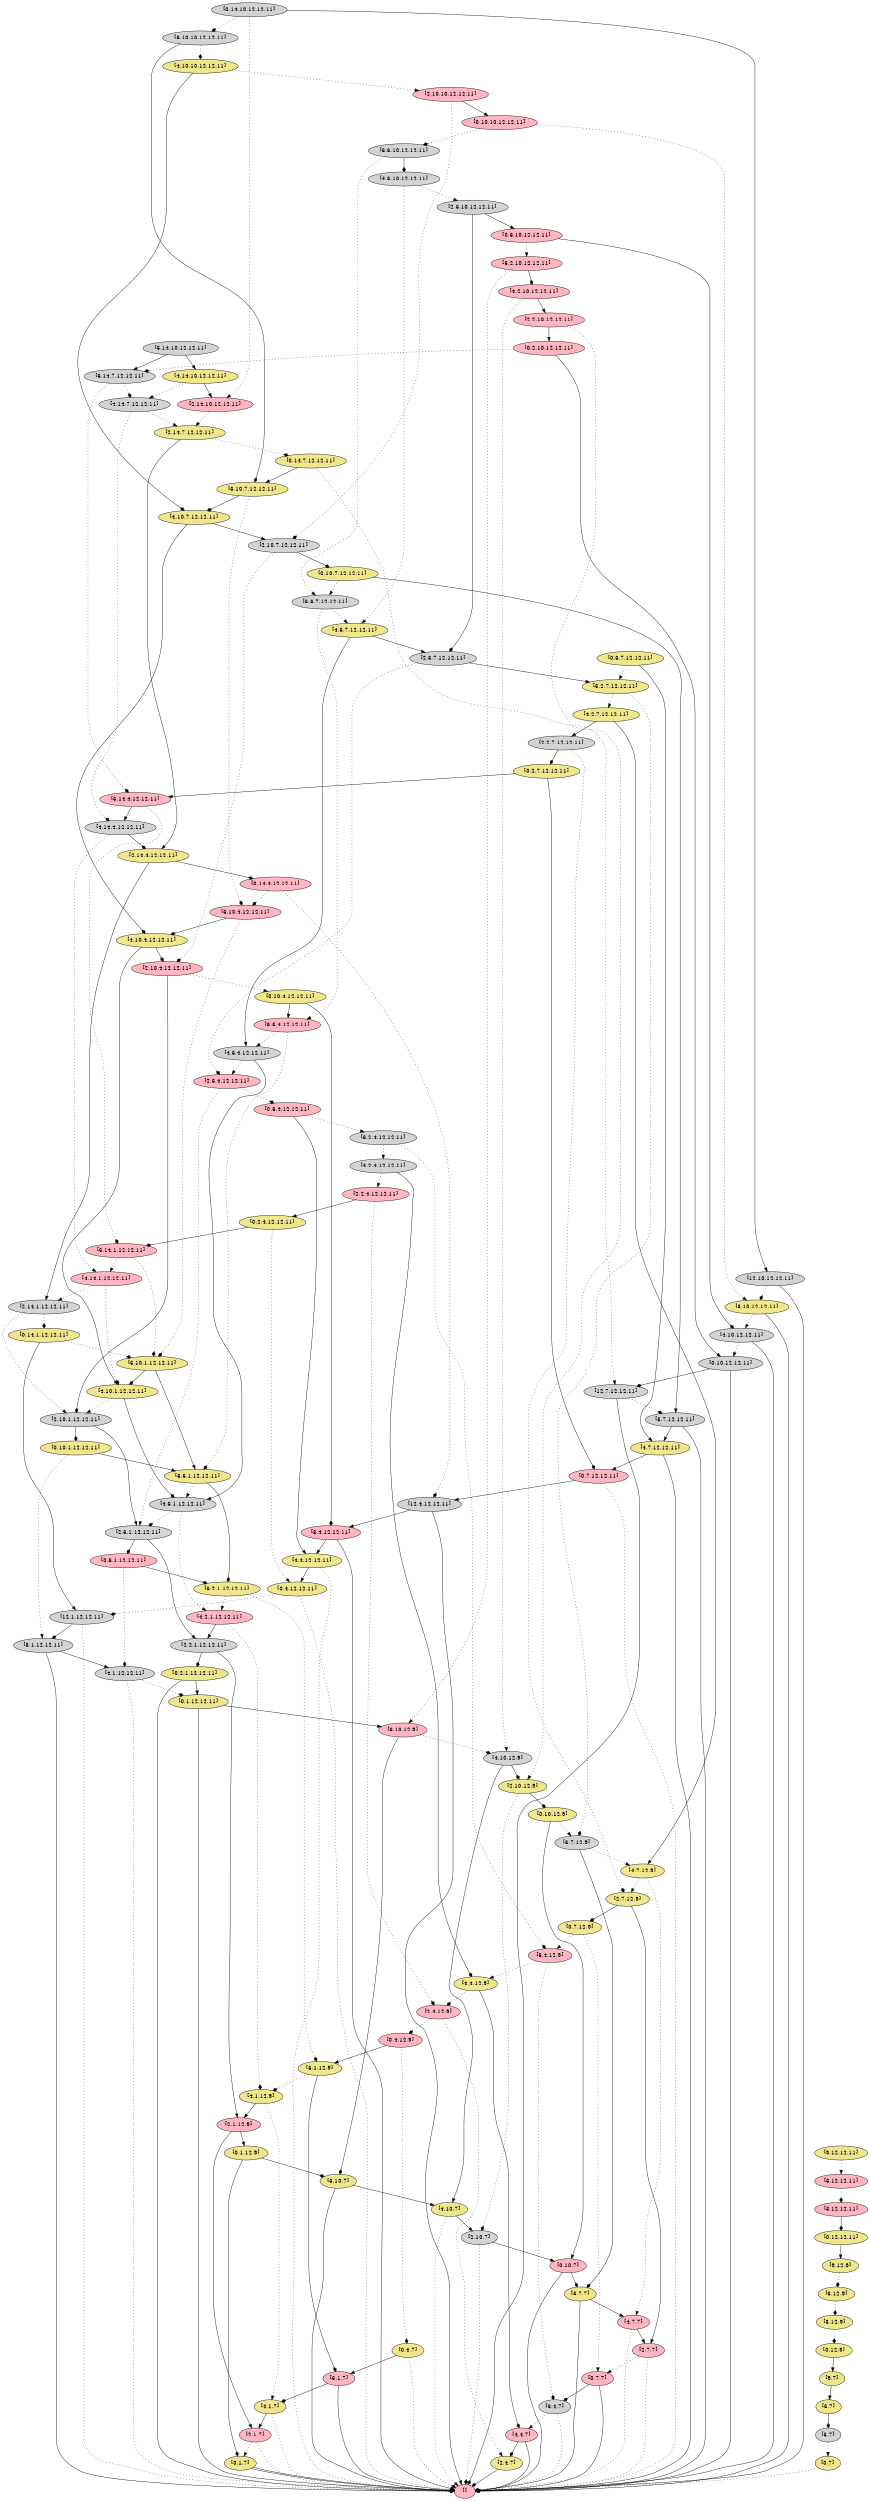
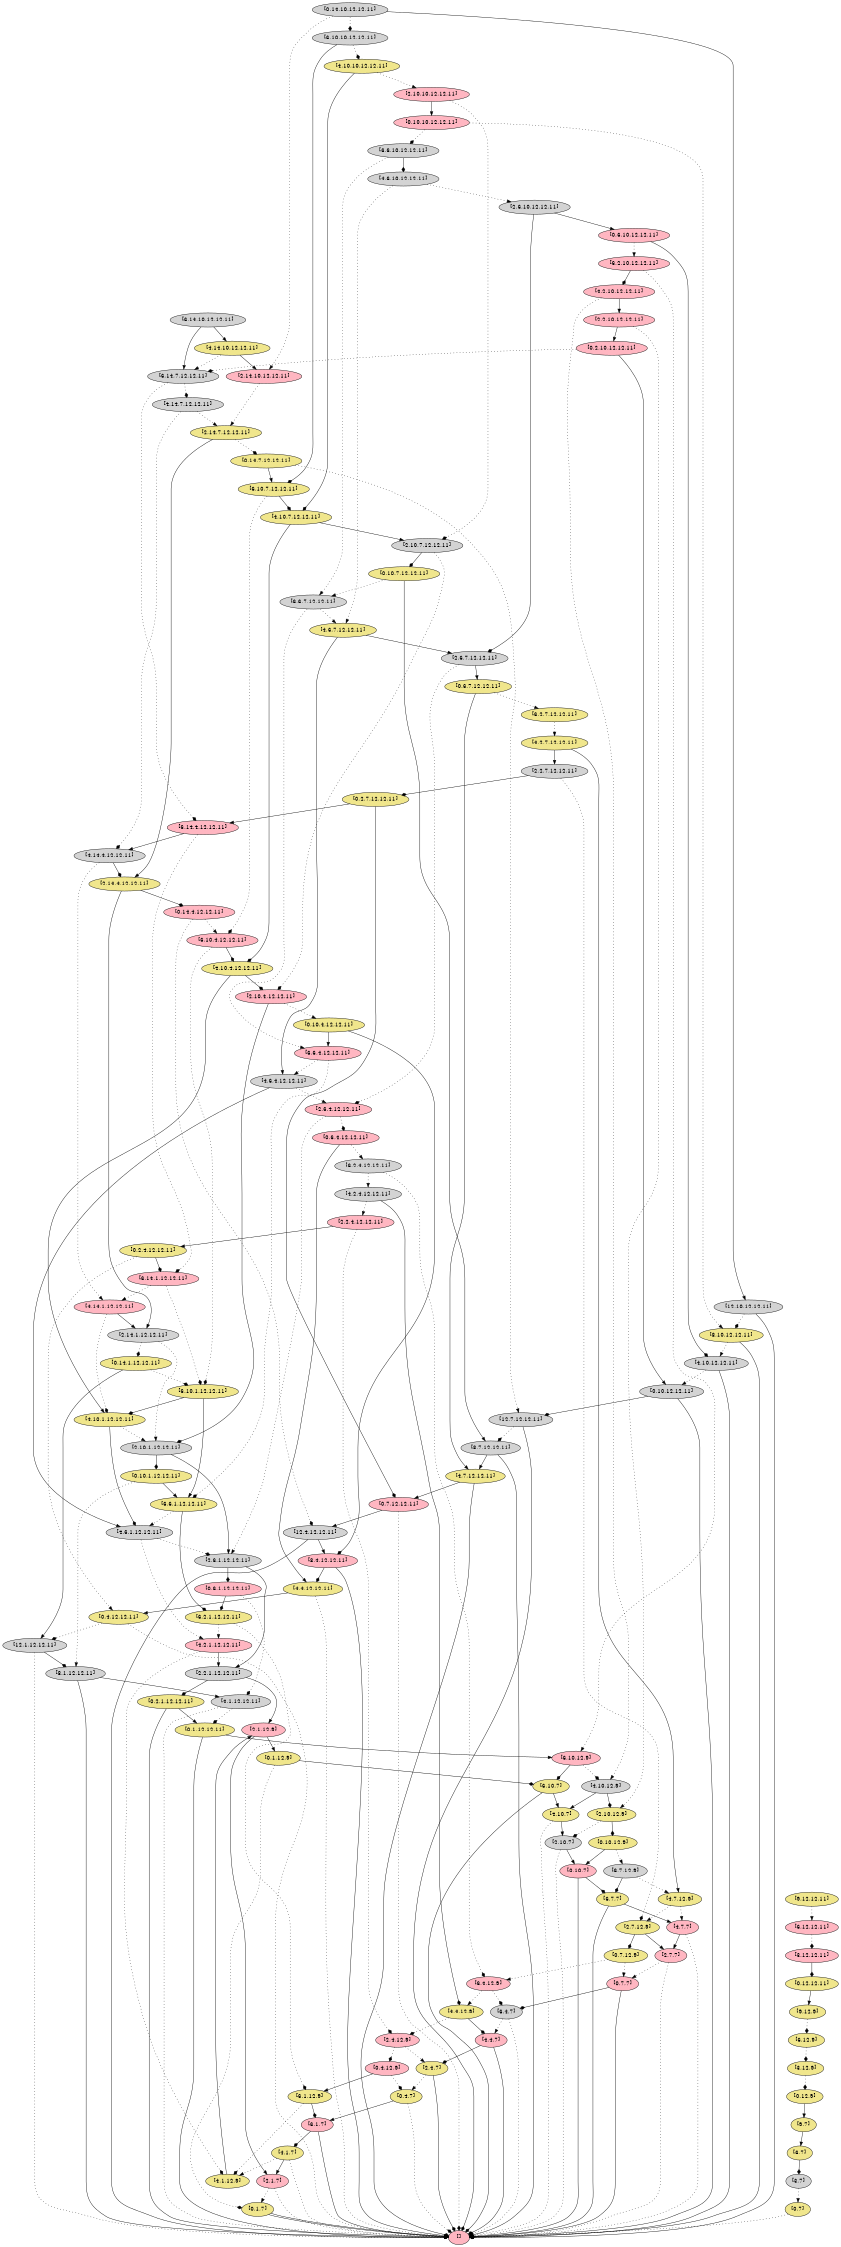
edge "[4,14,10,12,12,11]" -> "[4,14,7,12,12,11]": now "[4,14,10,12,12,11]" -> "[6,14,7,12,12,11]"
edge "[2,6,7,12,12,11]" -> "[6,2,7,12,12,11]": now "[2,6,7,12,12,11]" -> "[0,6,7,12,12,11]"
edge "[0,14,4,12,12,11]" -> "[6,10,4,12,12,11]": arrowhead diamond -> normal
edge "[6,2,7,12,12,11]" -> "[6,7,12,9]": removed
edge "[4,14,1,12,12,11]" -> "[2,14,1,12,12,11]": style dotted -> solid
edge "[8,4,12,12,11]" -> "[4,4,12,12,11]": arrowhead normal -> diamond
edge "[2,4,7]" -> "[0,4,7]": added
edge "[4,1,12,9]" -> "[4,1,7]": reversed
edge "[0,1,12,9]" -> "[0,1,7]": style solid -> dotted
